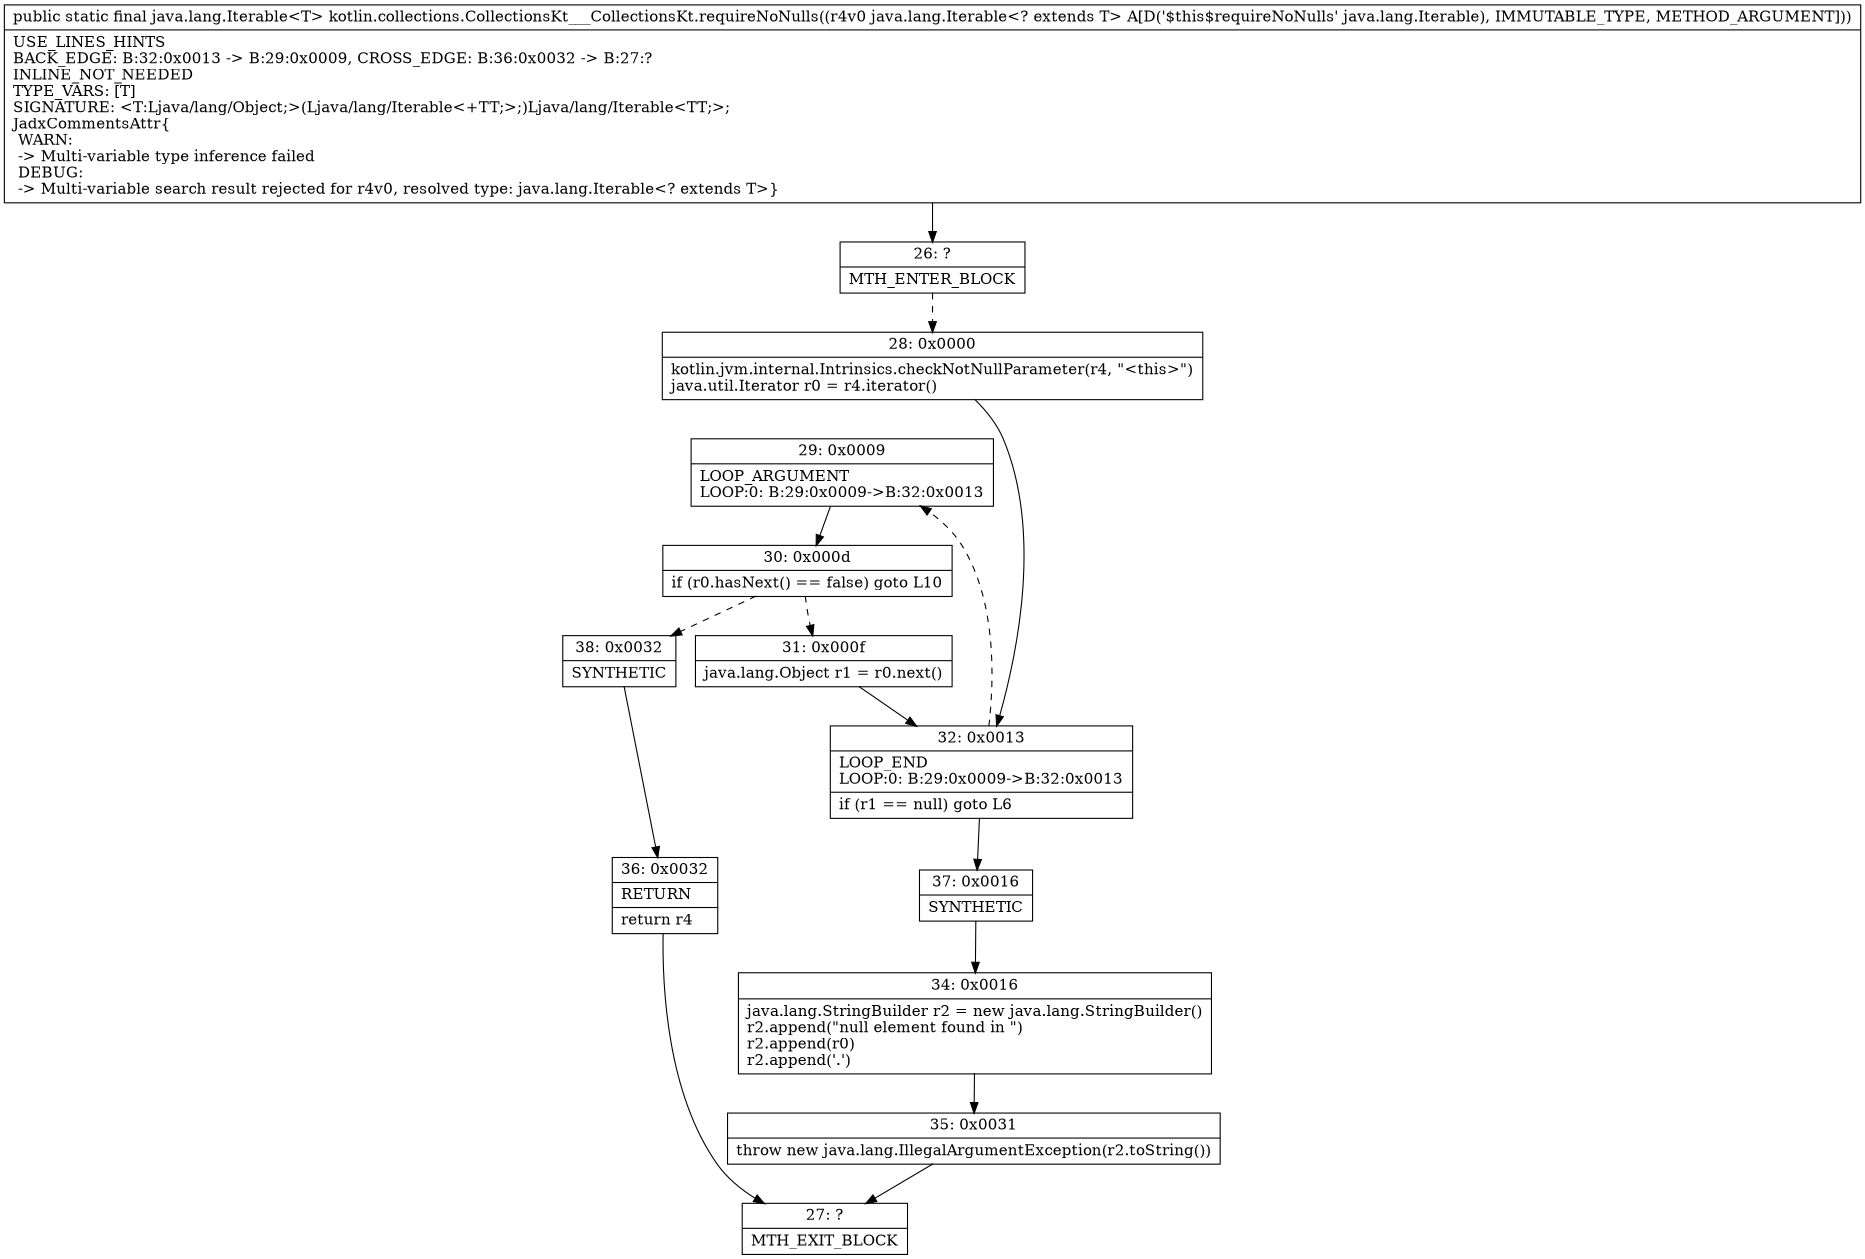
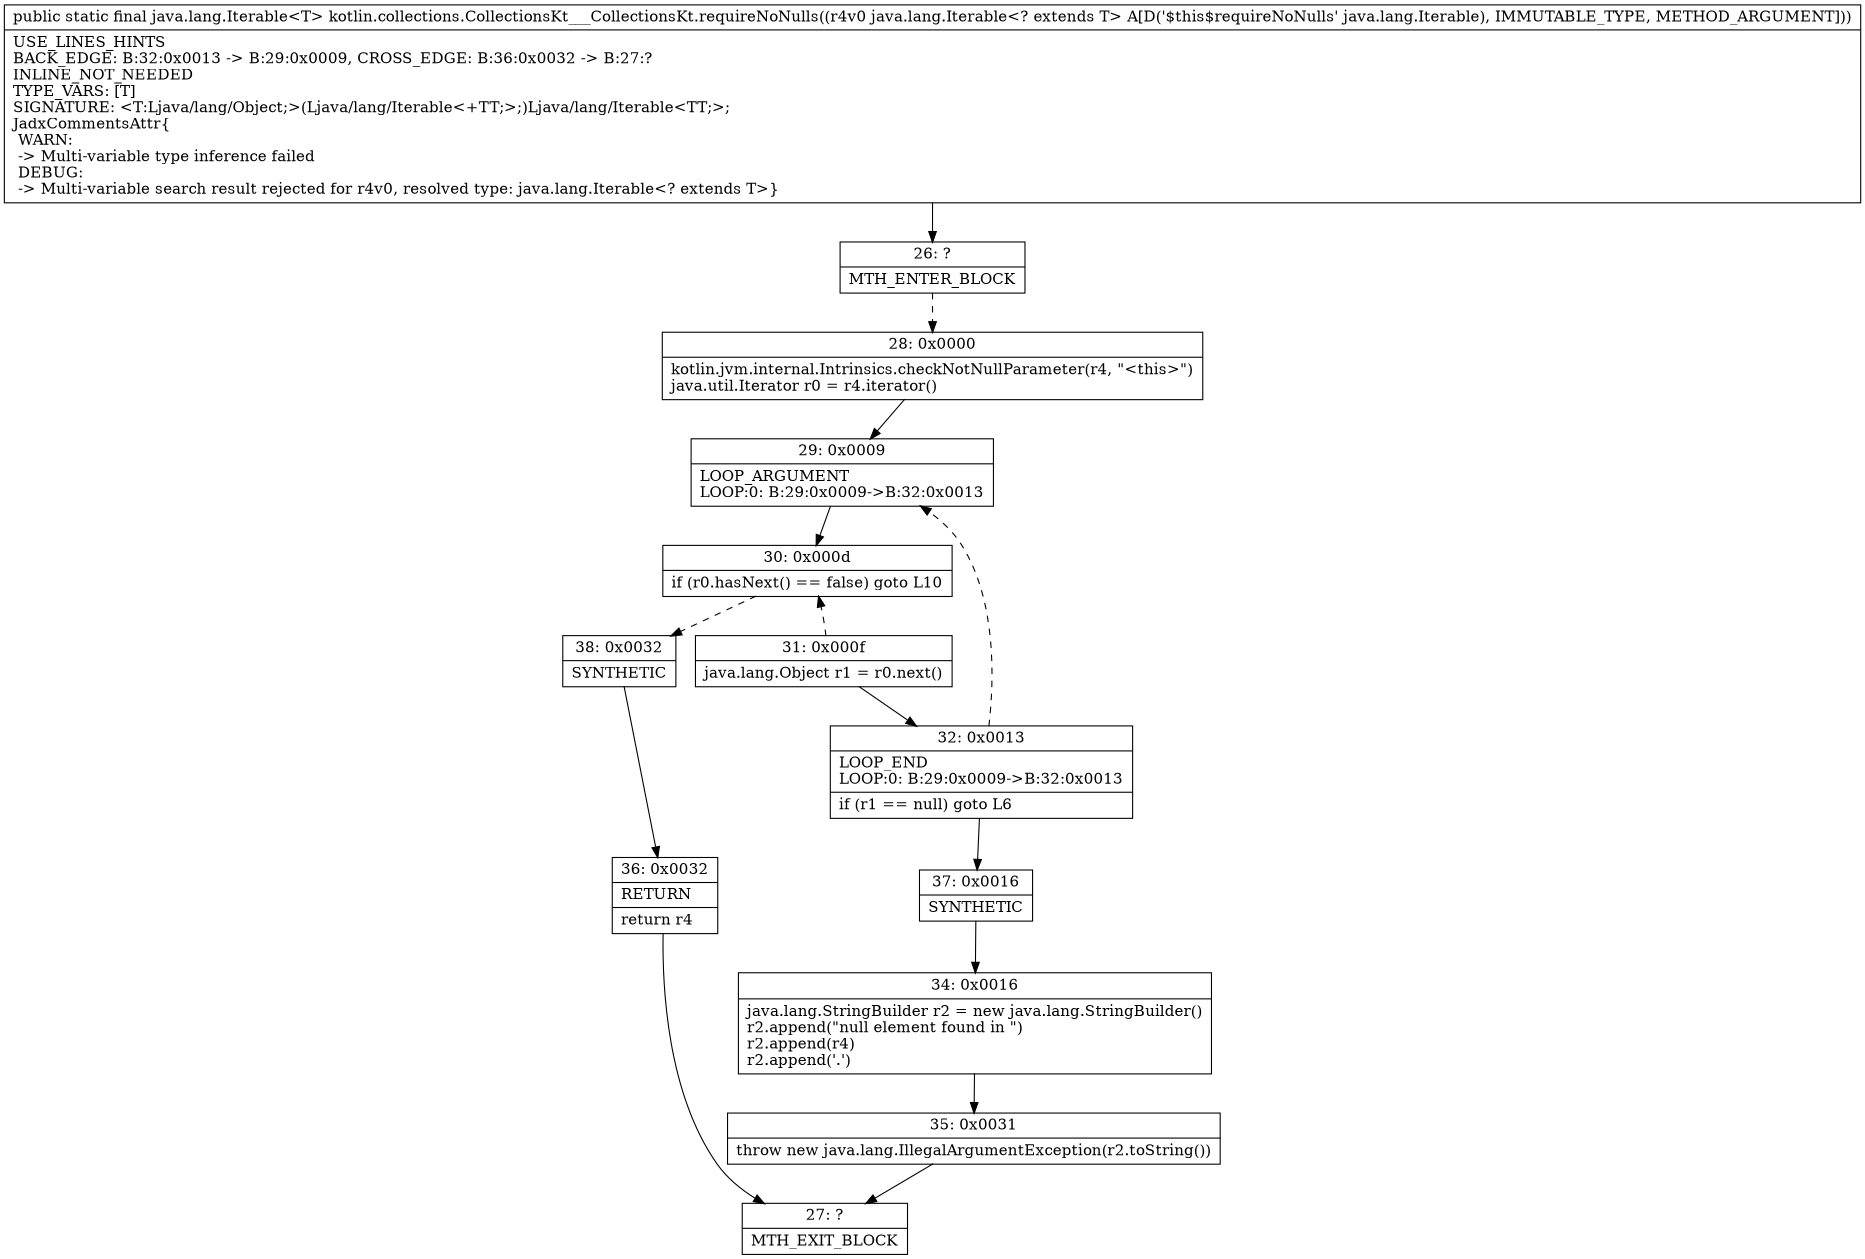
edge "28: 0x0000" -> "32: 0x0013": now "28: 0x0000" -> "29: 0x0009"
edge "30: 0x000d" -> "31: 0x000f": reversed
node "34: 0x0016": text "r2.append(r0)" -> "r2.append(r4)"
